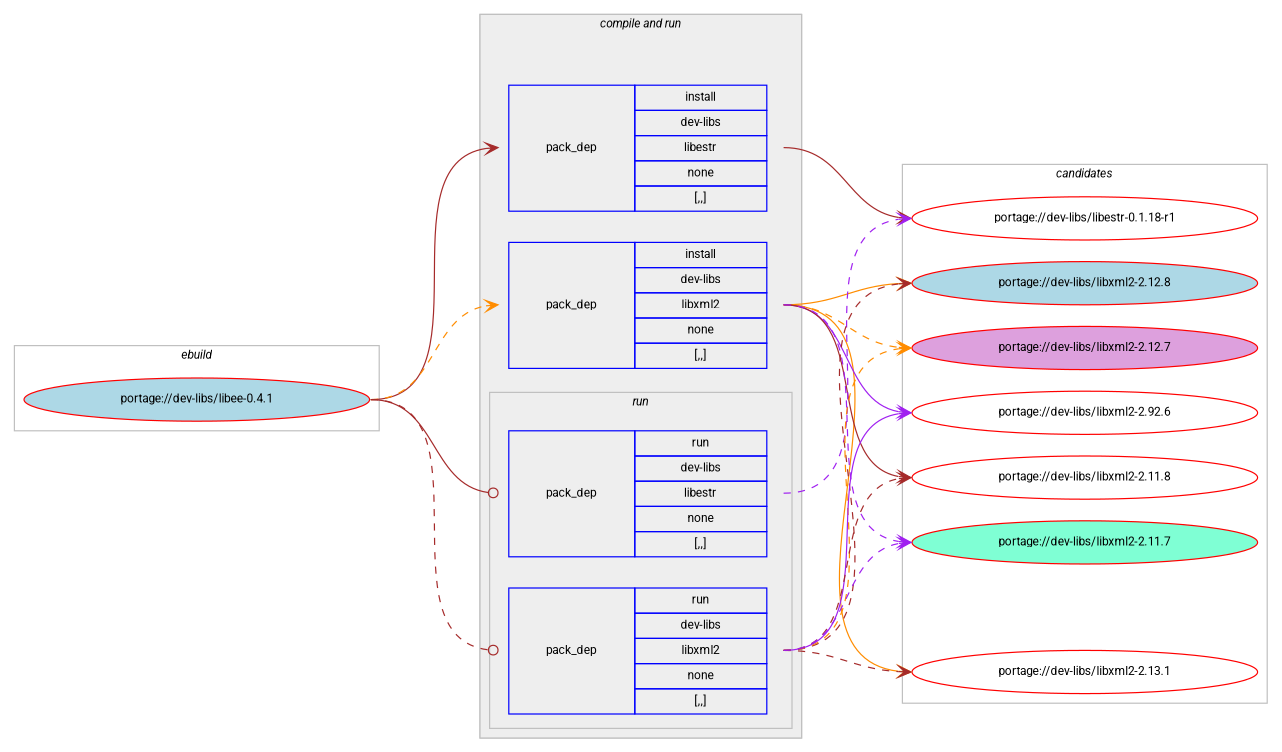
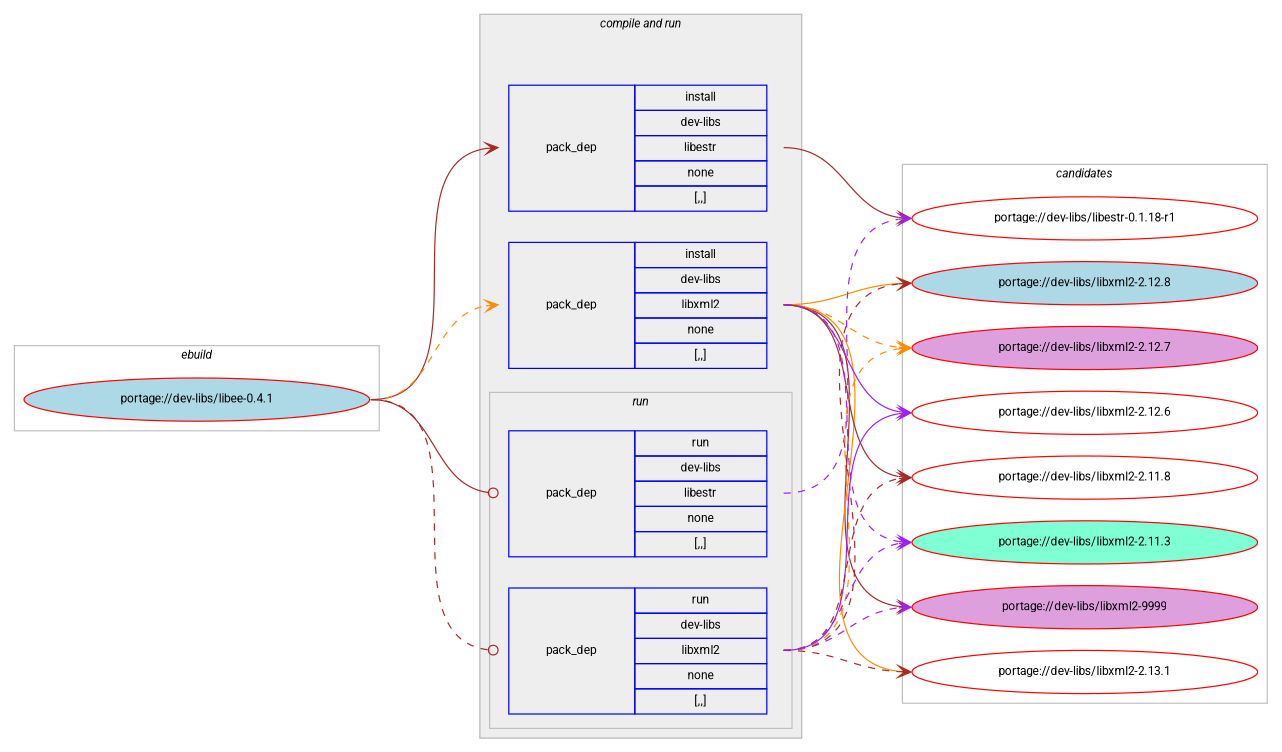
node "portage://dev-libs/libxml2-2.92.6": label "portage://dev-libs/libxml2-2.92.6" -> "portage://dev-libs/libxml2-2.12.6"
node "portage://dev-libs/libxml2-2.11.7": label "portage://dev-libs/libxml2-2.11.7" -> "portage://dev-libs/libxml2-2.11.3"
node "portage://dev-libs/libxml2-9999": added
